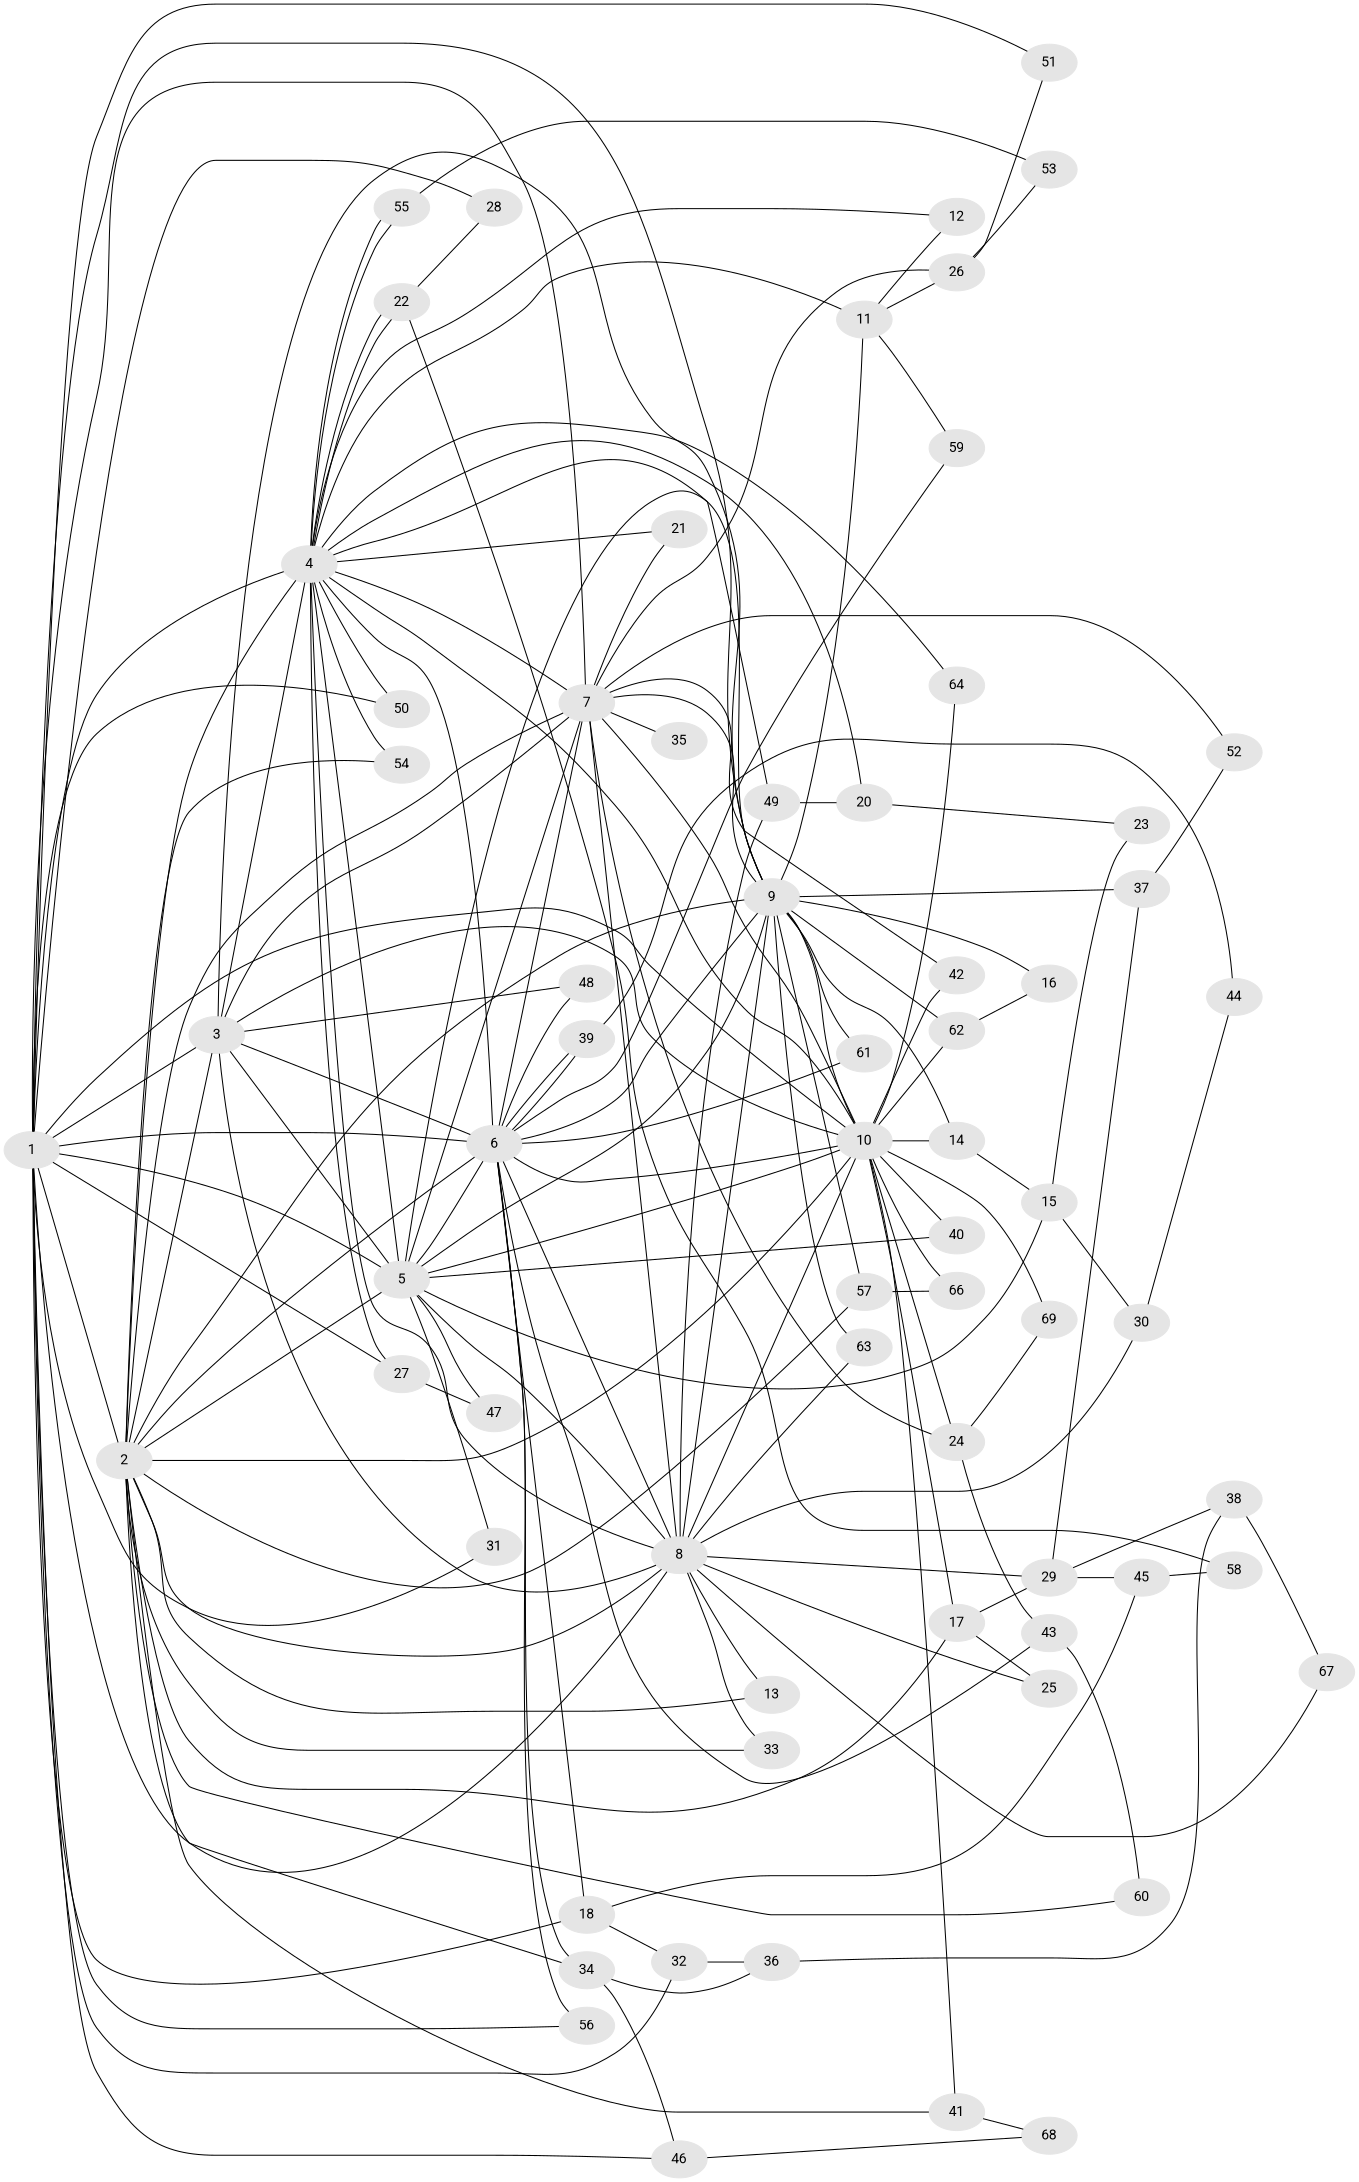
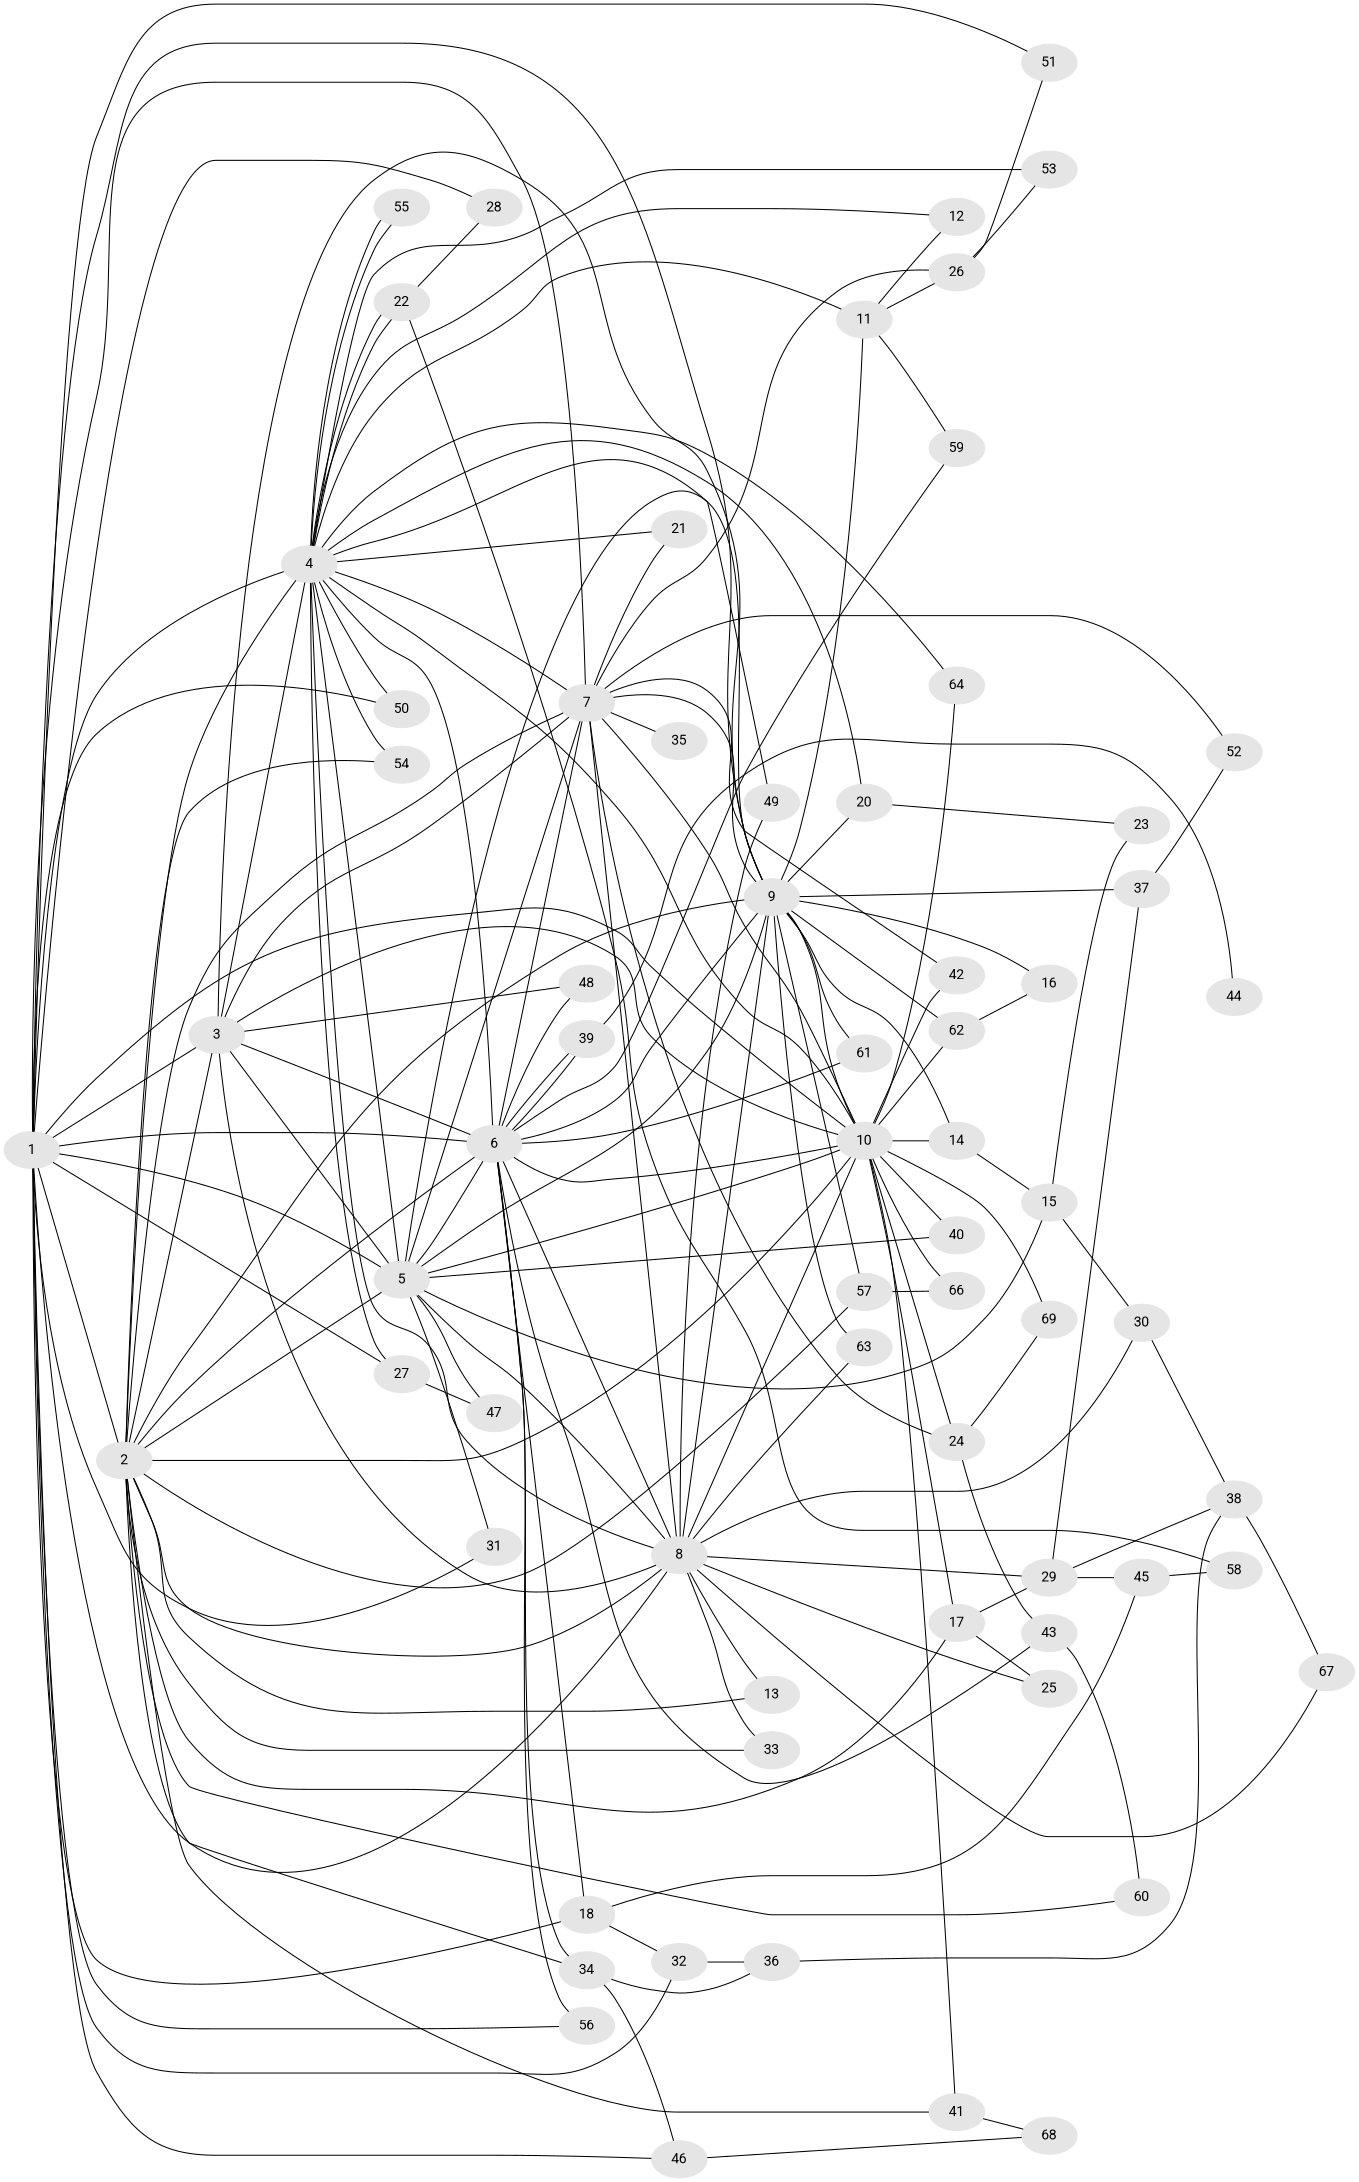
edge "53" -- "55": now "53" -- "4"
edge "49" -- "20": now "9" -- "20"
edge "44" -- "30": now "38" -- "30"
